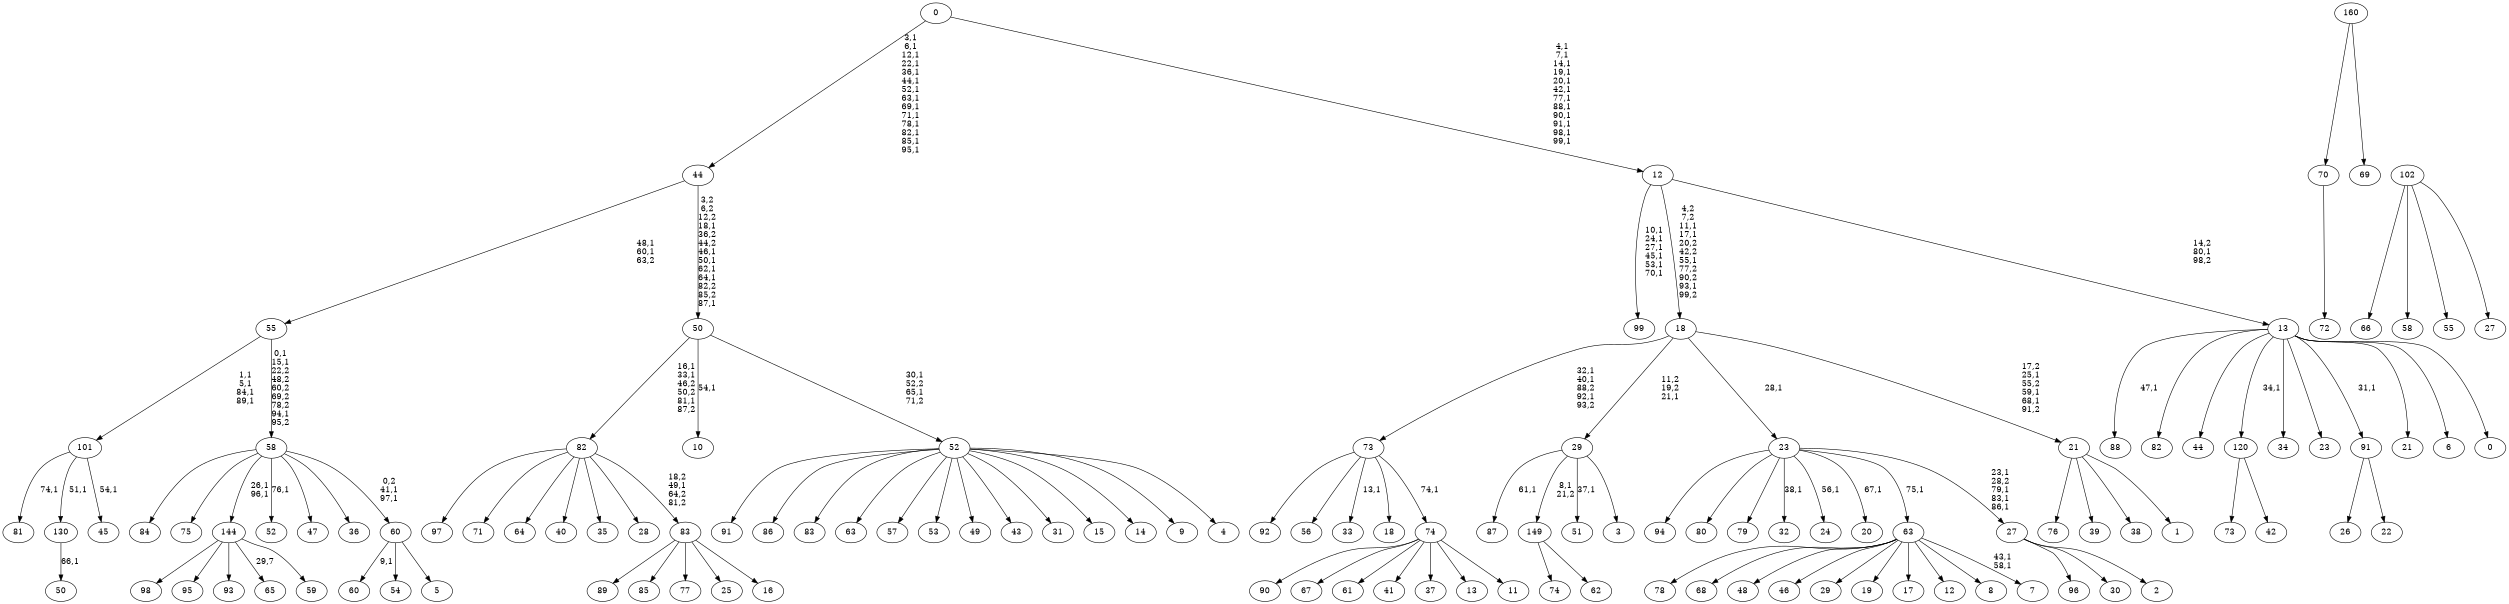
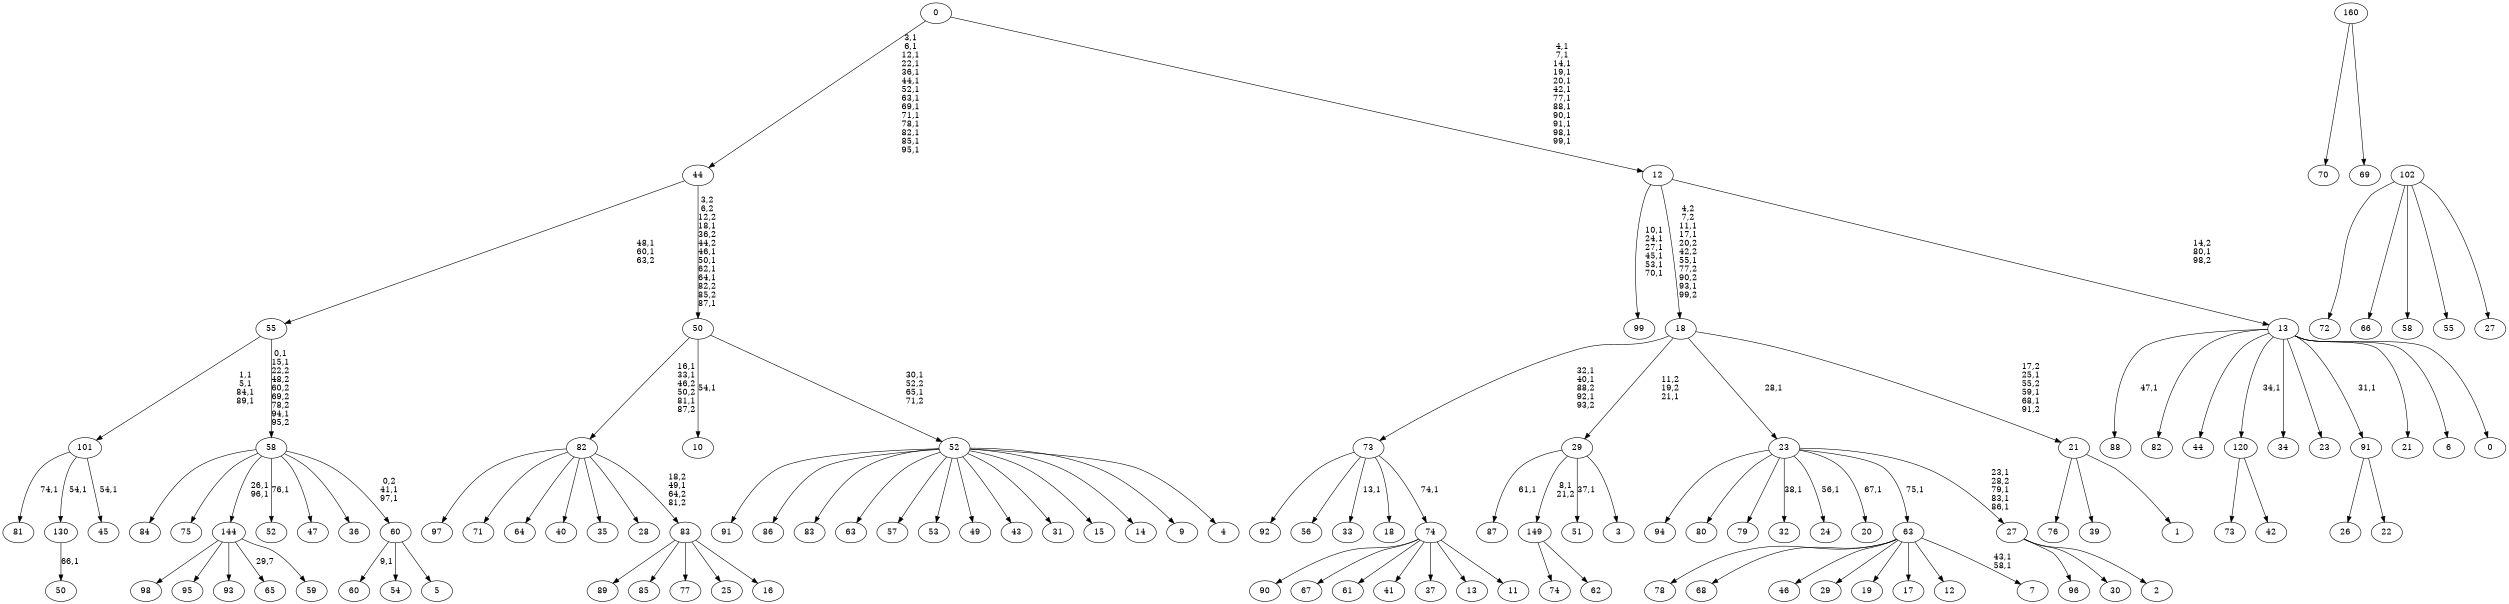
edge "70" -> "72": now "102" -> "72"
edge "101" -> "130": label "51,1" -> "54,1"
node "38": removed
node "48": removed
node "8": removed
